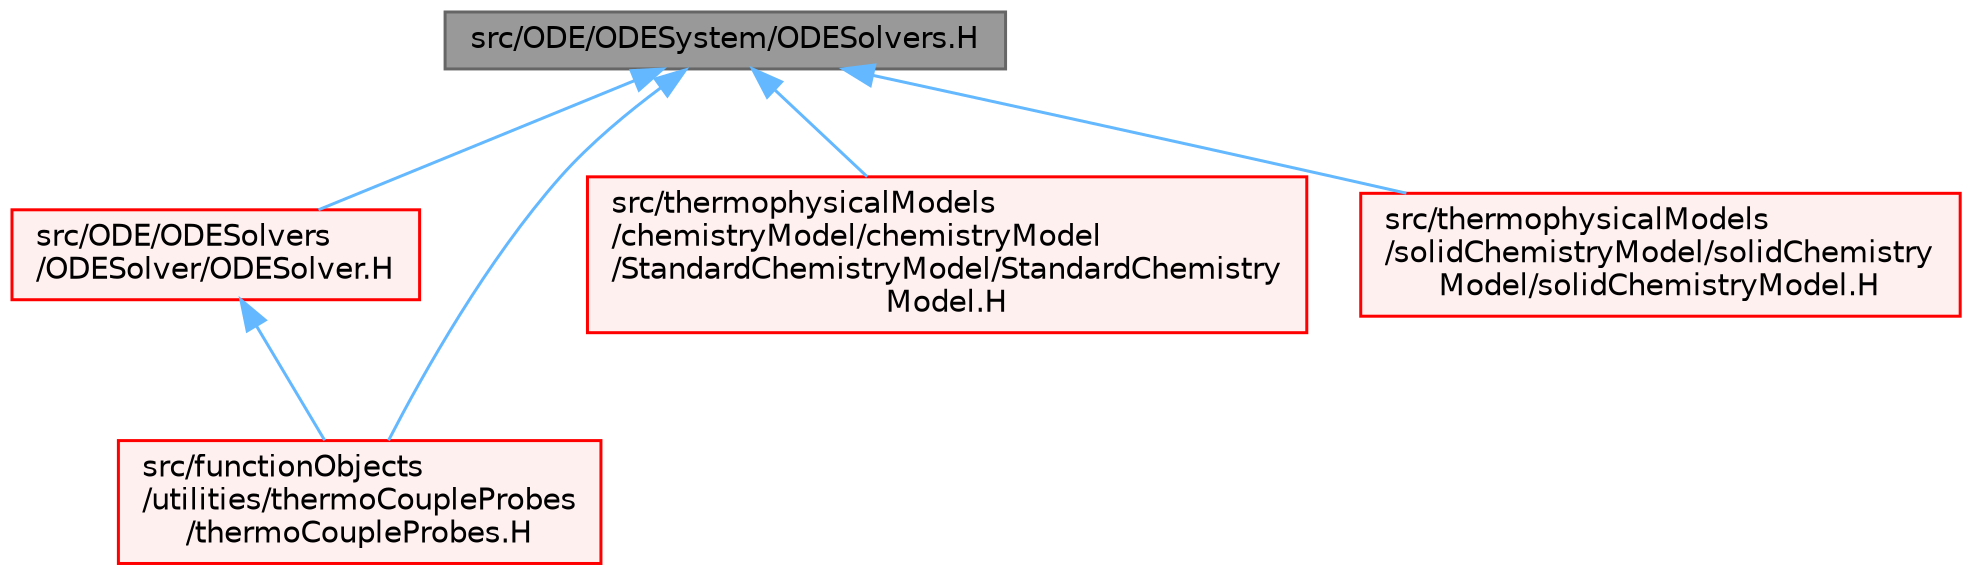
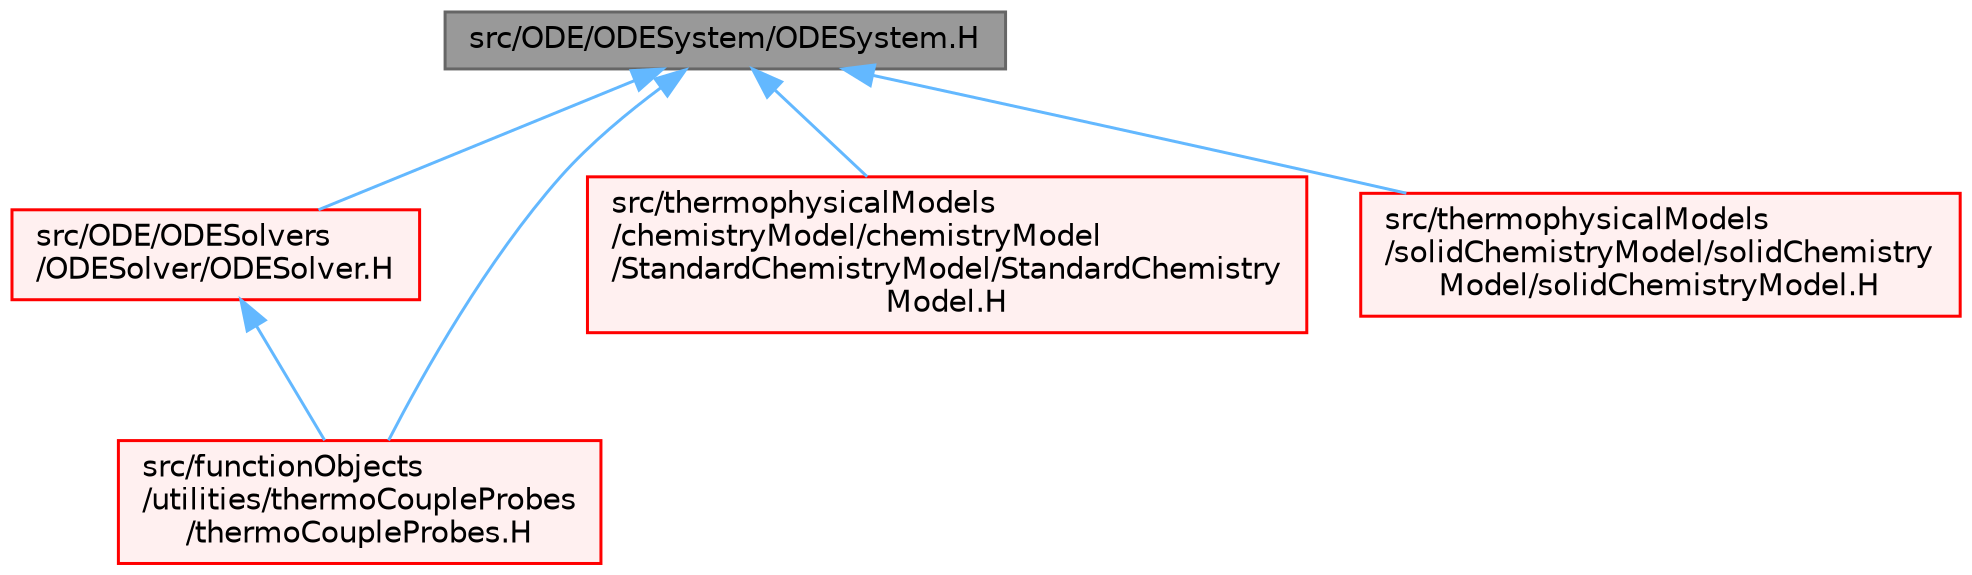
node "src/ODE/ODESystem/ODESolvers.H": label "src/ODE/ODESystem/ODESolvers.H" -> "src/ODE/ODESystem/ODESystem.H"
